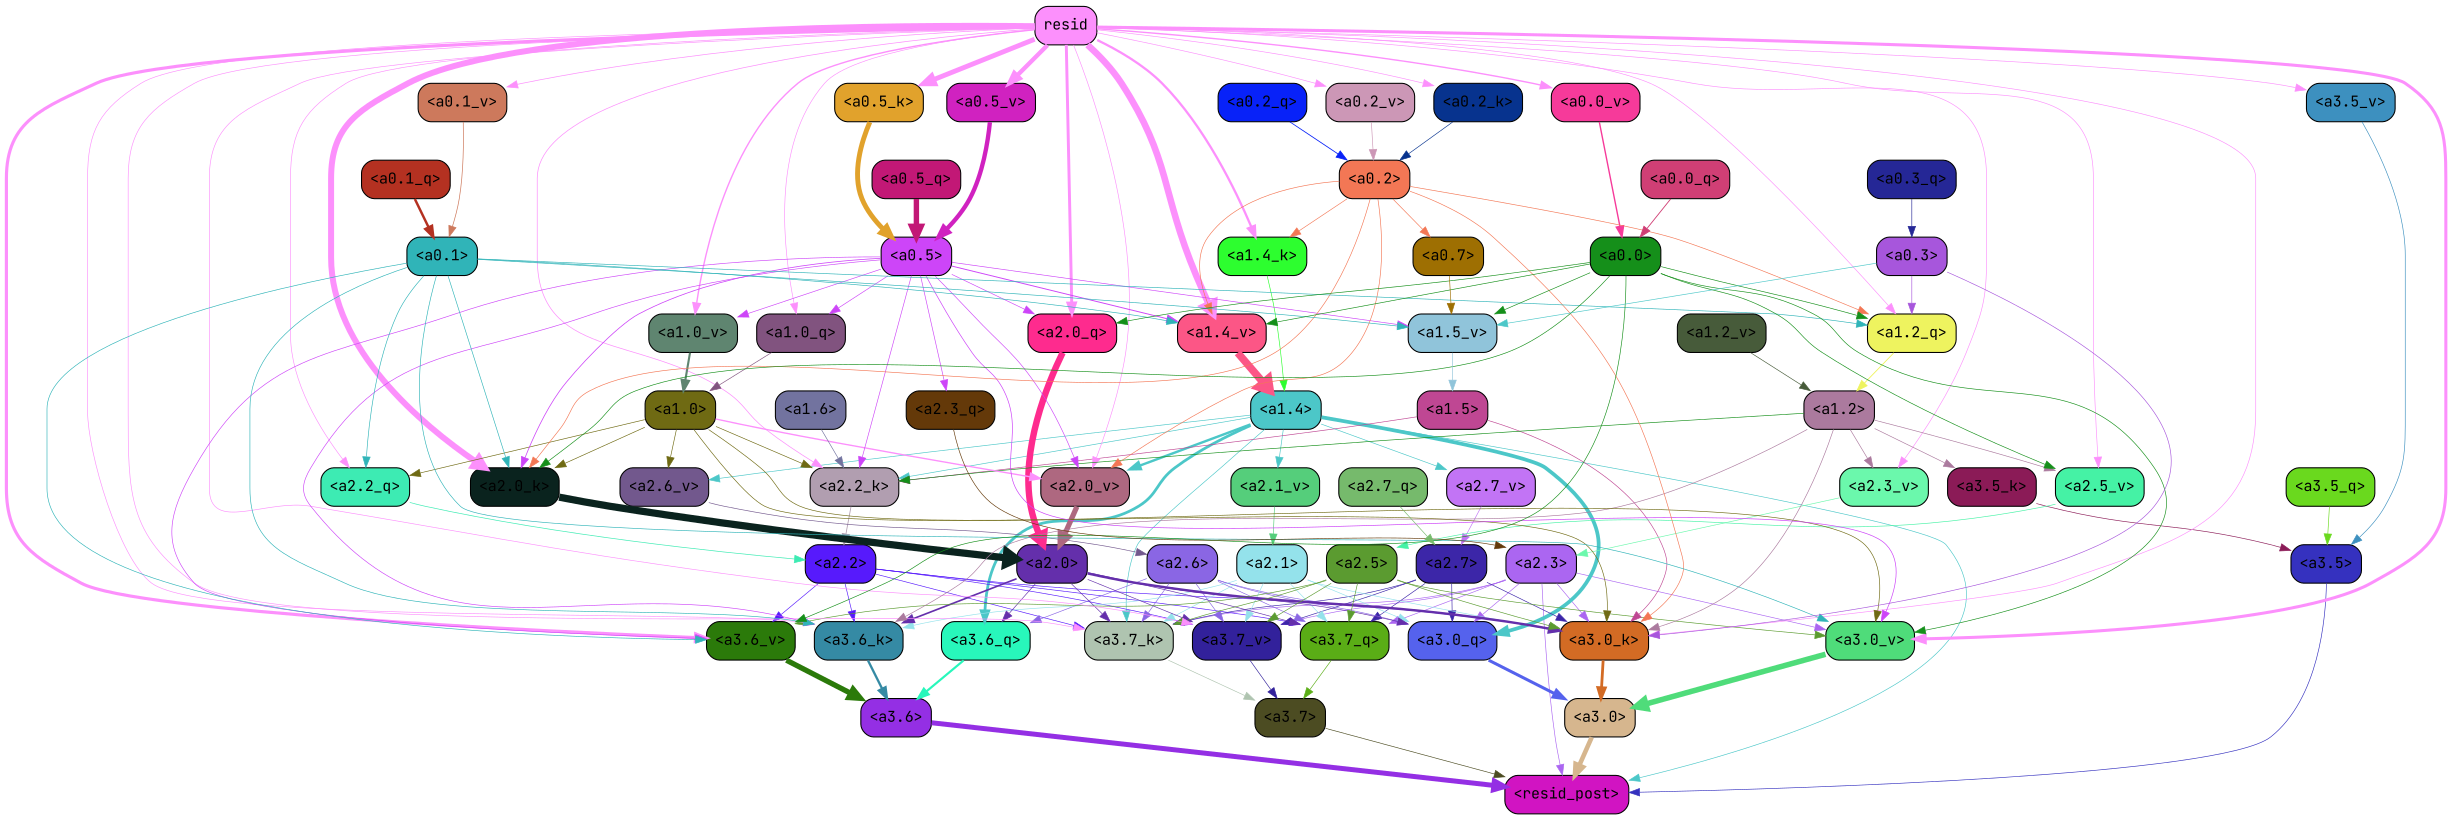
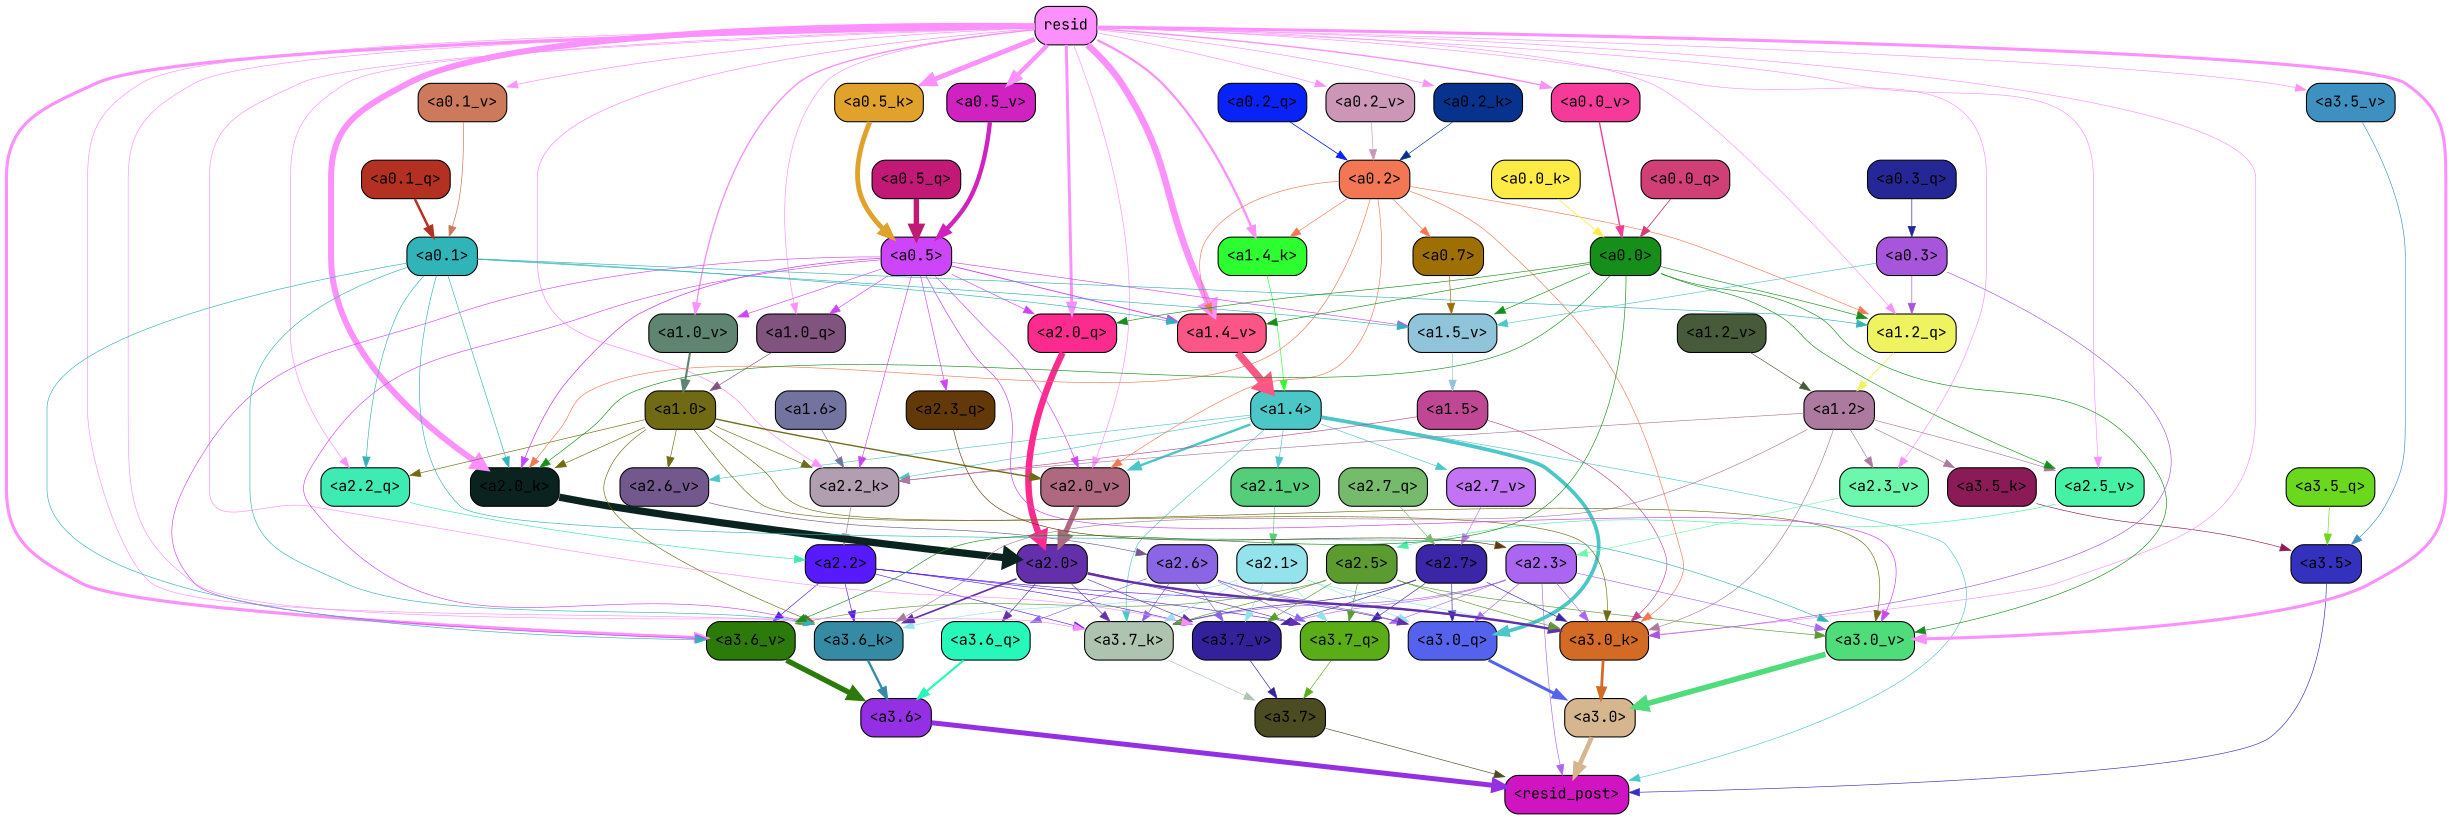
node "<a0.0_k>": added
edge "<a1.2>" -> "<a2.2_k>": color #158f1a -> #ab7a9e
edge "<a1.0>" -> "<a2.0_v>": color #fc90fc -> #6f6a13
edge "<a1.4>" -> "<a3.6_q>": removed
edge "<a1.0>" -> "<a3.6_k>": added
